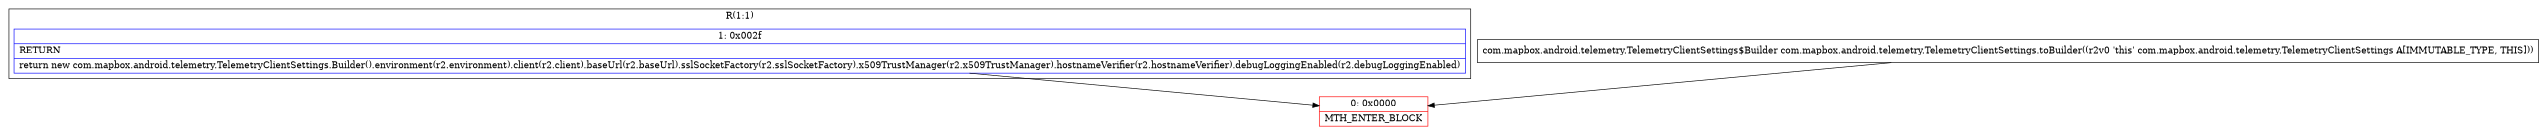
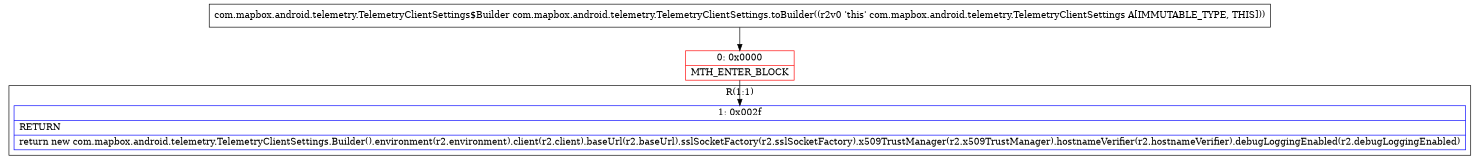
edge "1: 0x002f" -> "0: 0x0000": reversed
